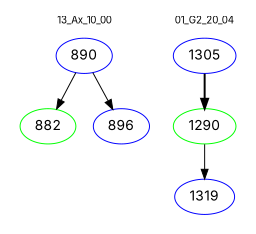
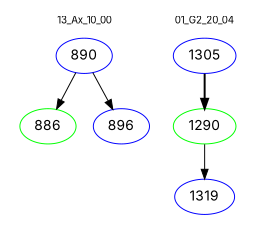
node "882": label "882" -> "886"
